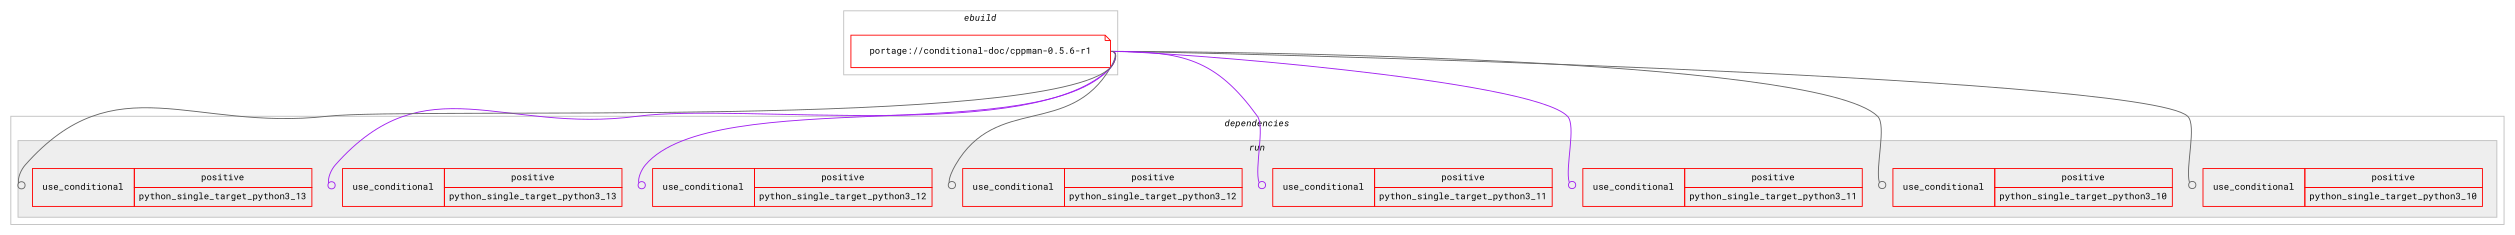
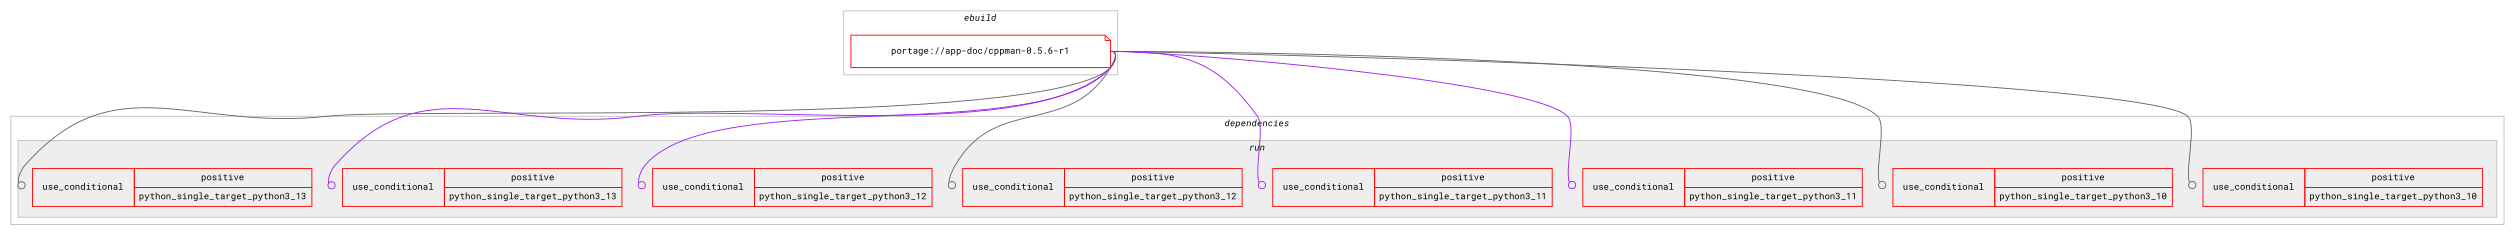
node "portage://conditional-doc/cppman-0.5.6-r1": label "portage://conditional-doc/cppman-0.5.6-r1" -> "portage://app-doc/cppman-0.5.6-r1"
